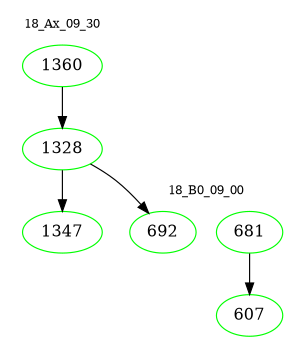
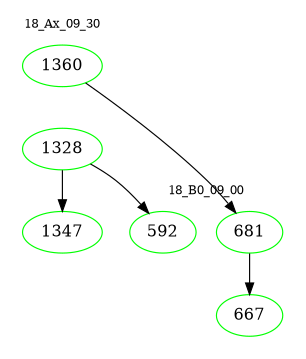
edge "1360" -> "1328": now "1360" -> "681"
node "692": label "692" -> "592"
node "607": label "607" -> "667"
